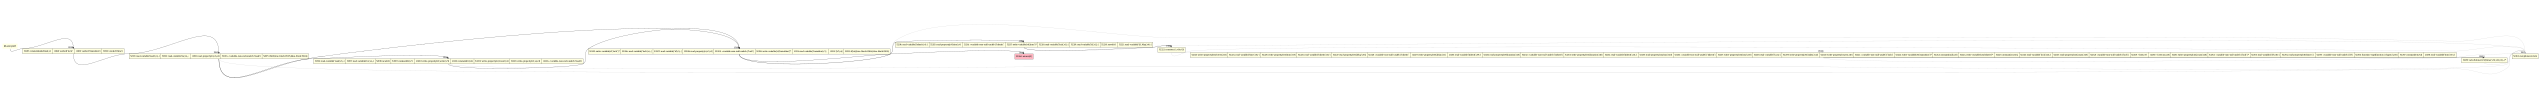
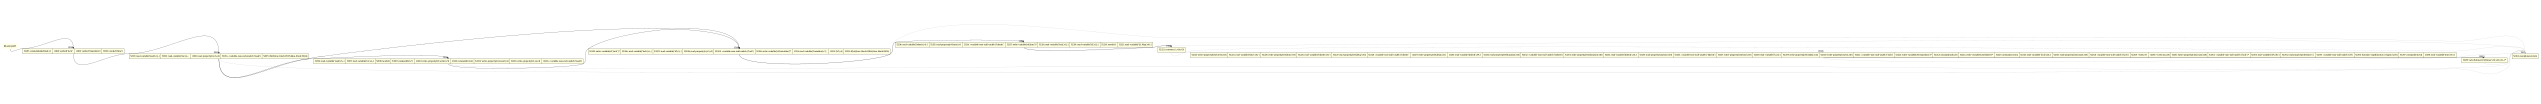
node "52260: return[v1]": removed
